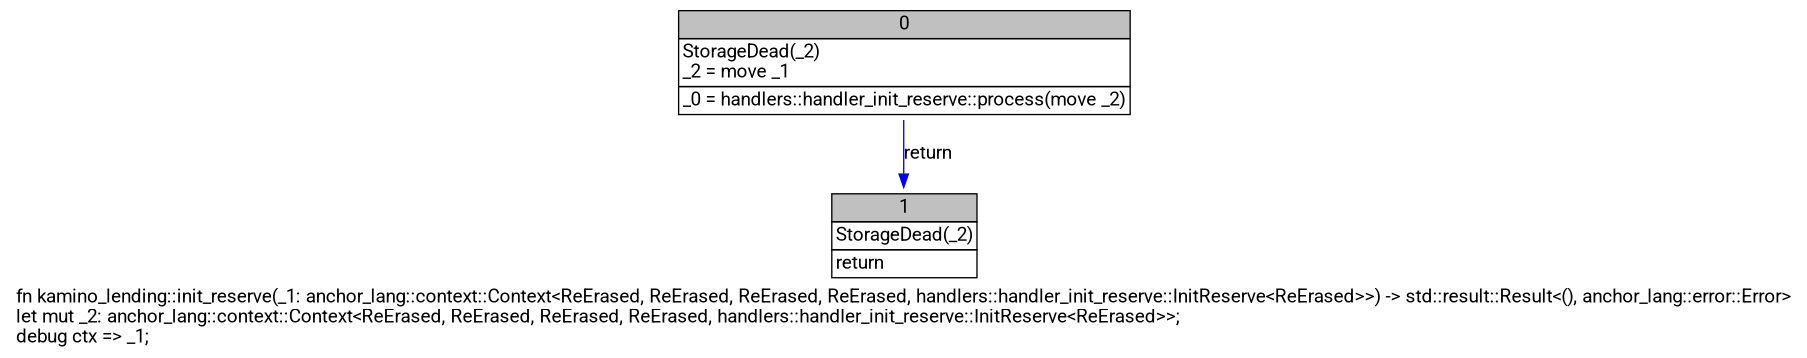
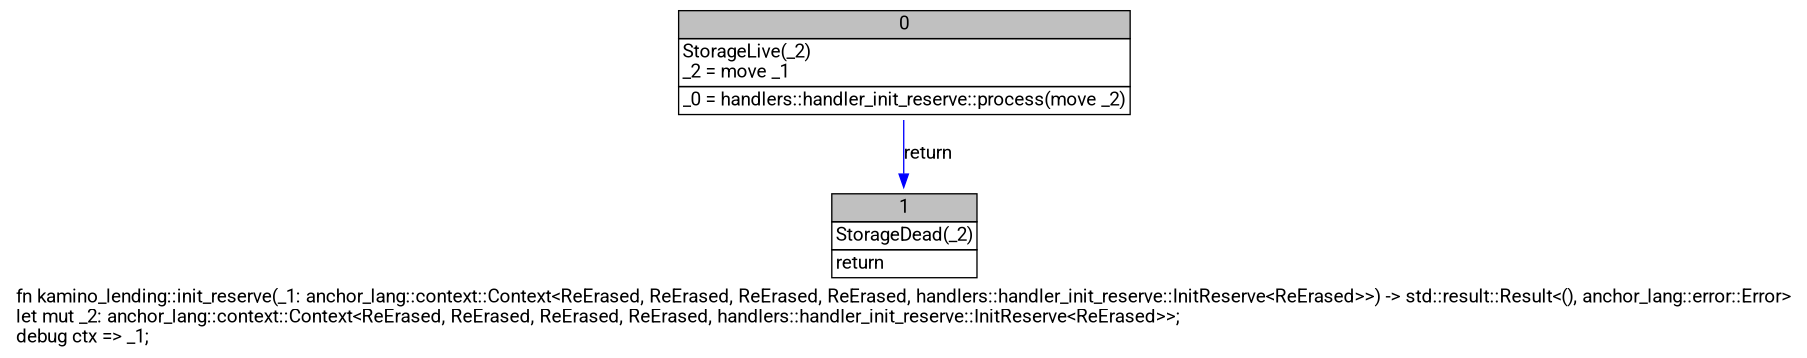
node "0": text "StorageDead(_2)" -> "StorageLive(_2)"
